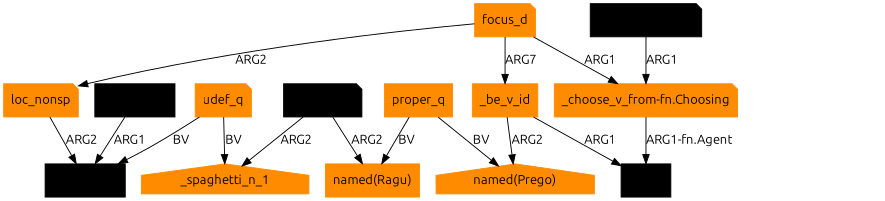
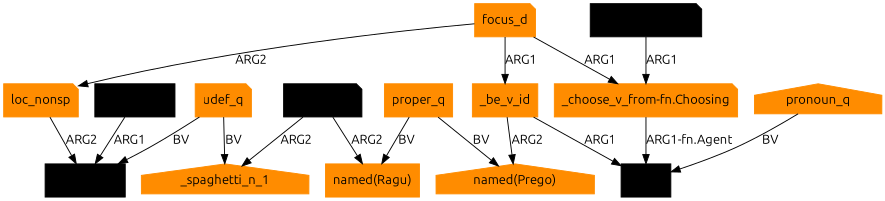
edge "focus_d" -> "_be_v_id": label "ARG7" -> "ARG1"
node "pronoun_q": added
